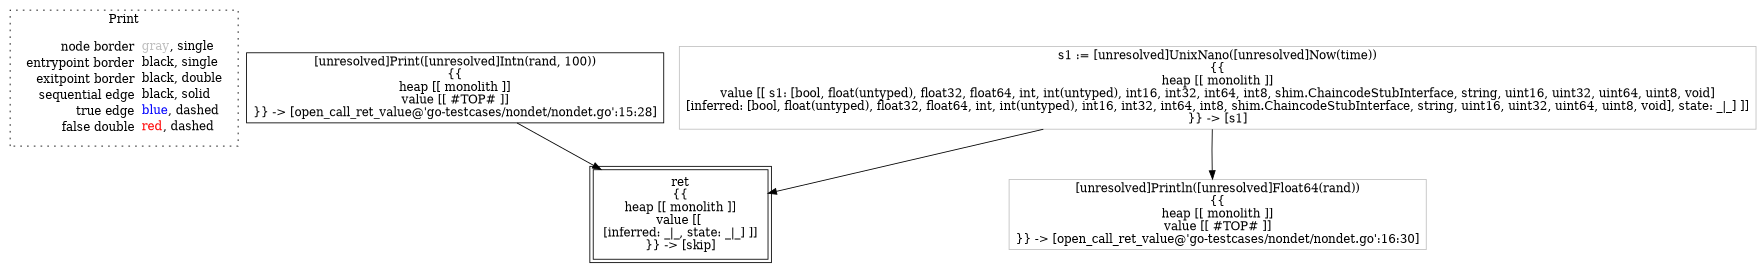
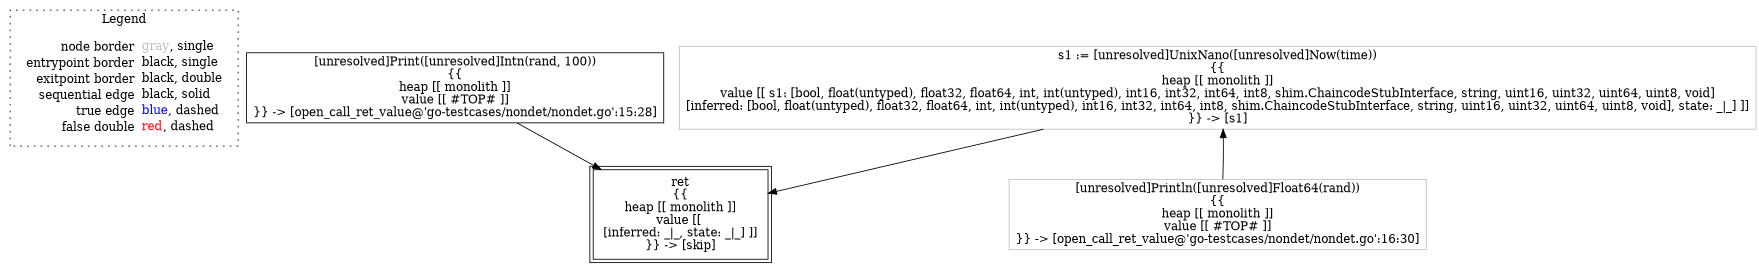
cluster "Print": label "Print" -> "Legend"
edge "s1 := [unresolved]UnixNano([unresolved]Now(time))" -> "[unresolved]Println([unresolved]Float64(rand))": reversed
